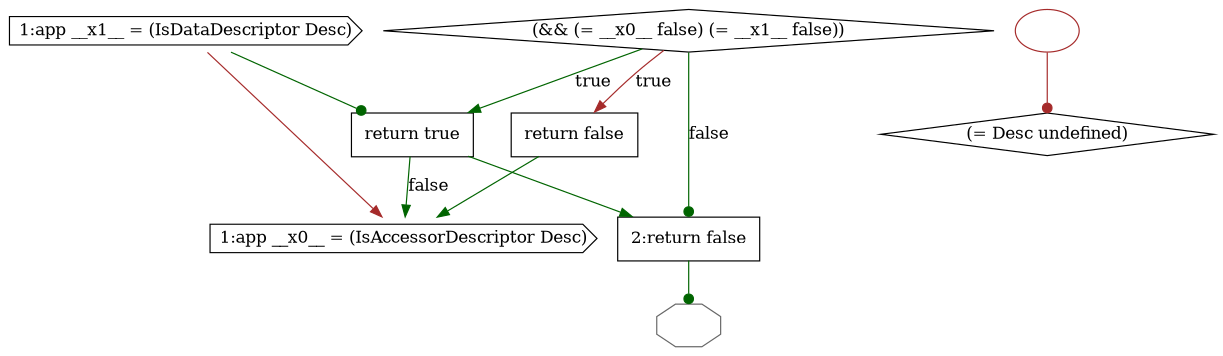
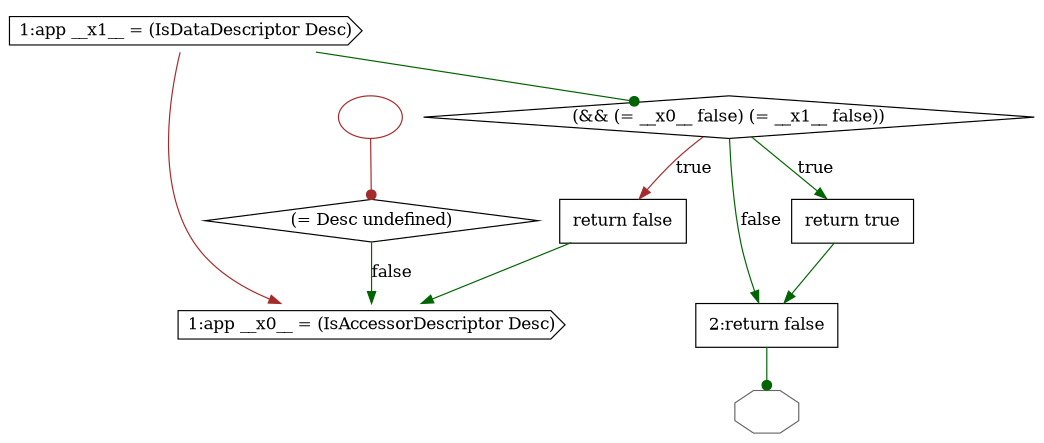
edge "1:app __x1__ = (IsDataDescriptor Desc)" -> "return true": now "1:app __x1__ = (IsDataDescriptor Desc)" -> "(&& (= __x0__ false) (= __x1__ false))"
edge "(&& (= __x0__ false) (= __x1__ false))" -> "2:return false": arrowhead dot -> normal
edge "return true" -> "1:app __x0__ = (IsAccessorDescriptor Desc)": now "(= Desc undefined)" -> "1:app __x0__ = (IsAccessorDescriptor Desc)"
